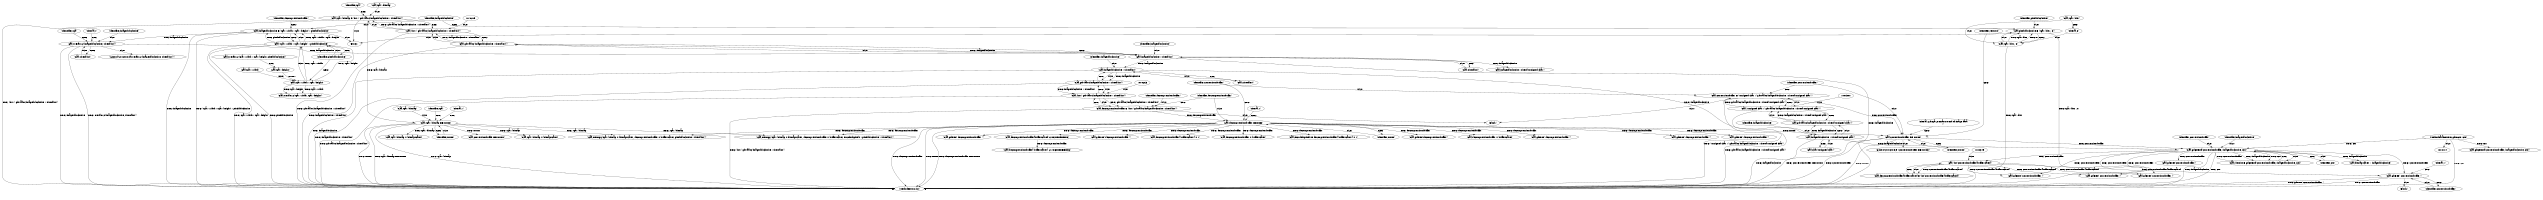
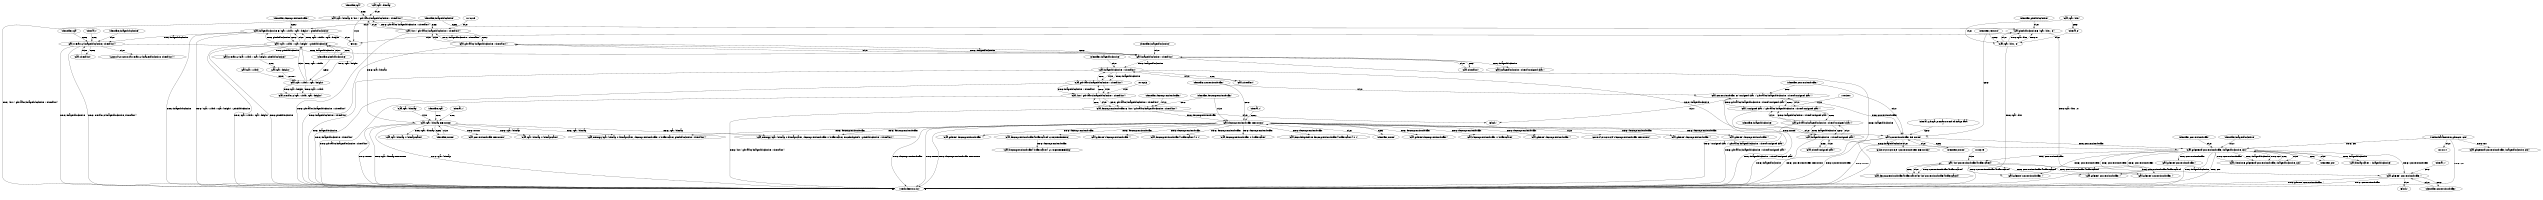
edge "(Call,pixel_block_size = (tga->bits / 8))" -> "(Call,tga->bits / 8)": now "(Identifier,rle_size)" -> "(Call,tga->bits / 8)"
edge "(Call,(tga->width * tga->height) * pixel_block_size)" -> "(Call,overflow2(tga->width * tga->height, pixel_block_size))": added, label "DDG: pixel_block_size"
node "(Call,decompression_buffer == RLE)": label "(Call,decompression_buffer == RLE)" -> "(Call,decompression_buffer == NULL)"
node "(ControlStructure,if (decompression_buffer == NULL))": added
node "(Call,char(unsigned char))": label "(Call,char(unsigned char))" -> "(Call,sizeof(unsigned char))"
edge "(Call,gdMalloc(image_block_size * sizeof(unsigned char)))" -> "(MethodReturn,int)": added, label "DDG: image_block_size * sizeof(unsigned char)"
